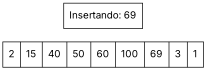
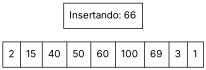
node "Insertando: 69": label "Insertando: 69" -> "Insertando: 66"
